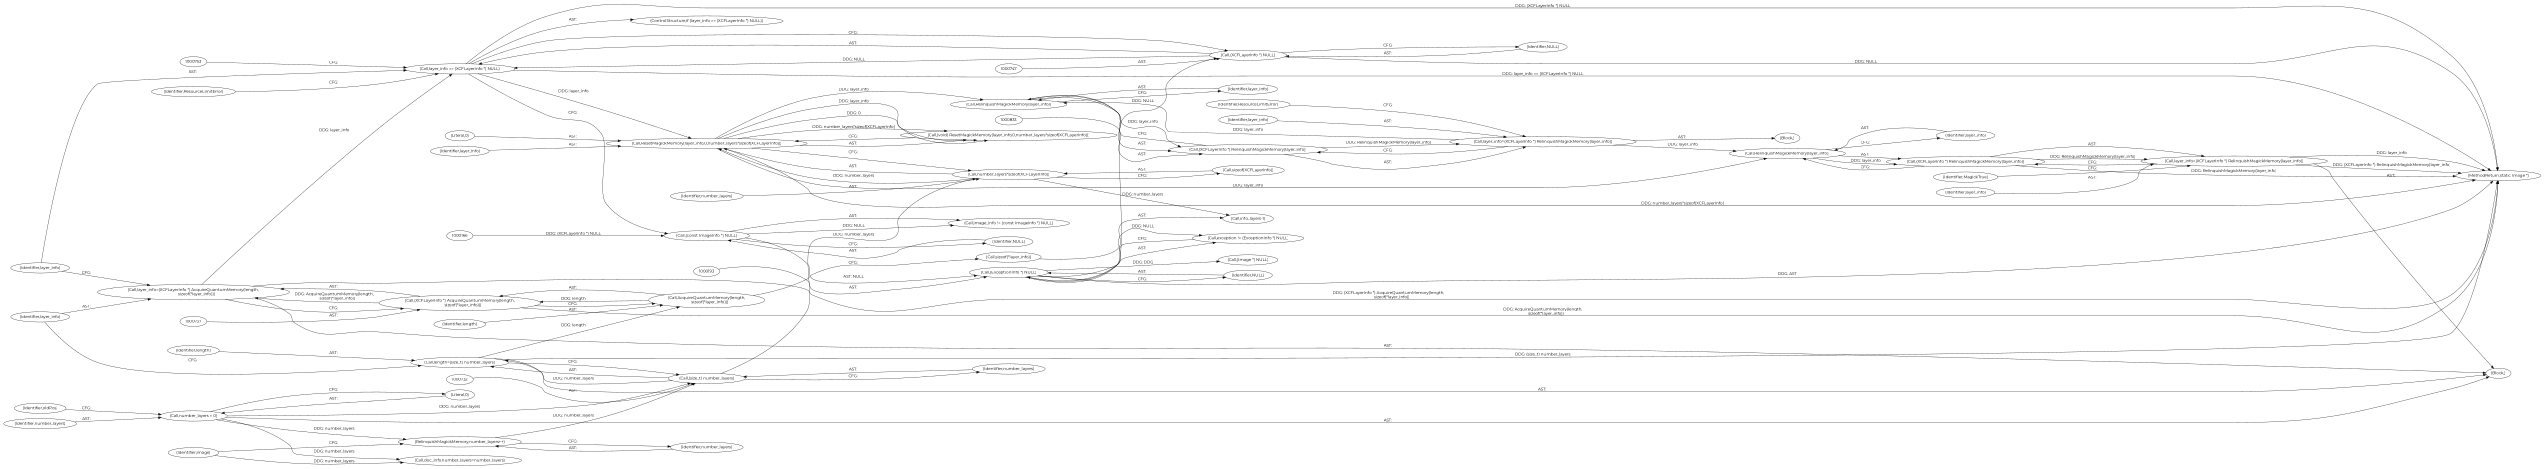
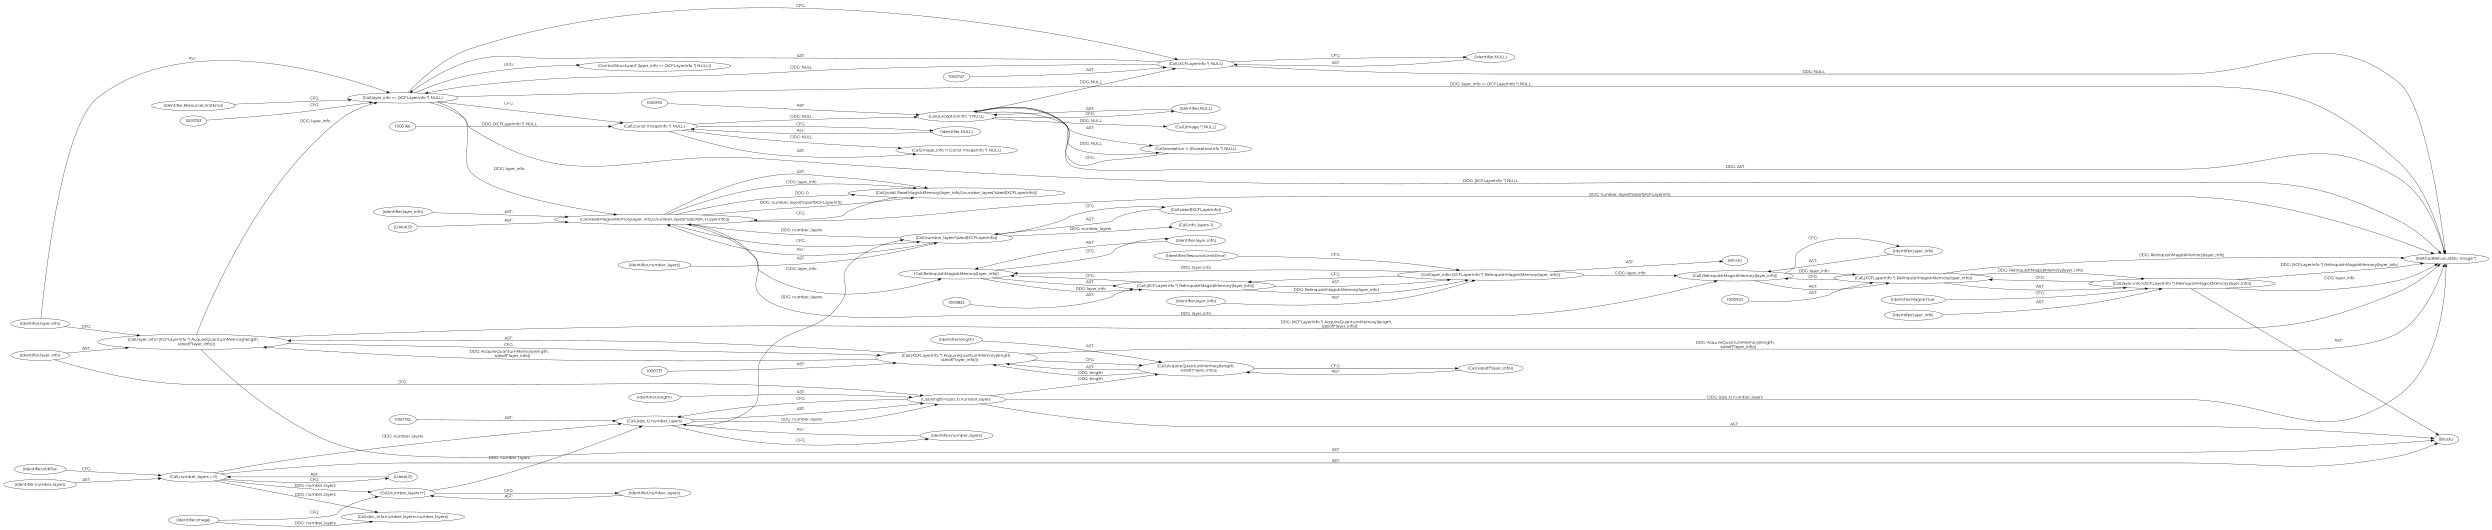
edge "(Call,layer_info == (XCFLayerInfo *) NULL)" -> "(ControlStructure,if (layer_info == (XCFLayerInfo *) NULL))": label "AST: " -> "DDG: "
edge "(Call,sizeof(*layer_info))" -> "(Call,info_layers-1)": now "(Call,sizeof(*layer_info))" -> "(Call,AcquireQuantumMemory(length, sizeof(*layer_info)))"
edge "(Call,(ExceptionInfo *) NULL)" -> "(Call,(Image *) NULL)": label "DDG: DDG" -> "DDG: NULL"
edge "(Call,(const ImageInfo *) NULL)" -> "(Call,(ExceptionInfo *) NULL)": label "AST: NULL" -> "DDG: NULL"
node "1000923": added
node "(RelinquishMagickMemory,number_layers++)": label "(RelinquishMagickMemory,number_layers++)" -> "(Call,number_layers++)"
